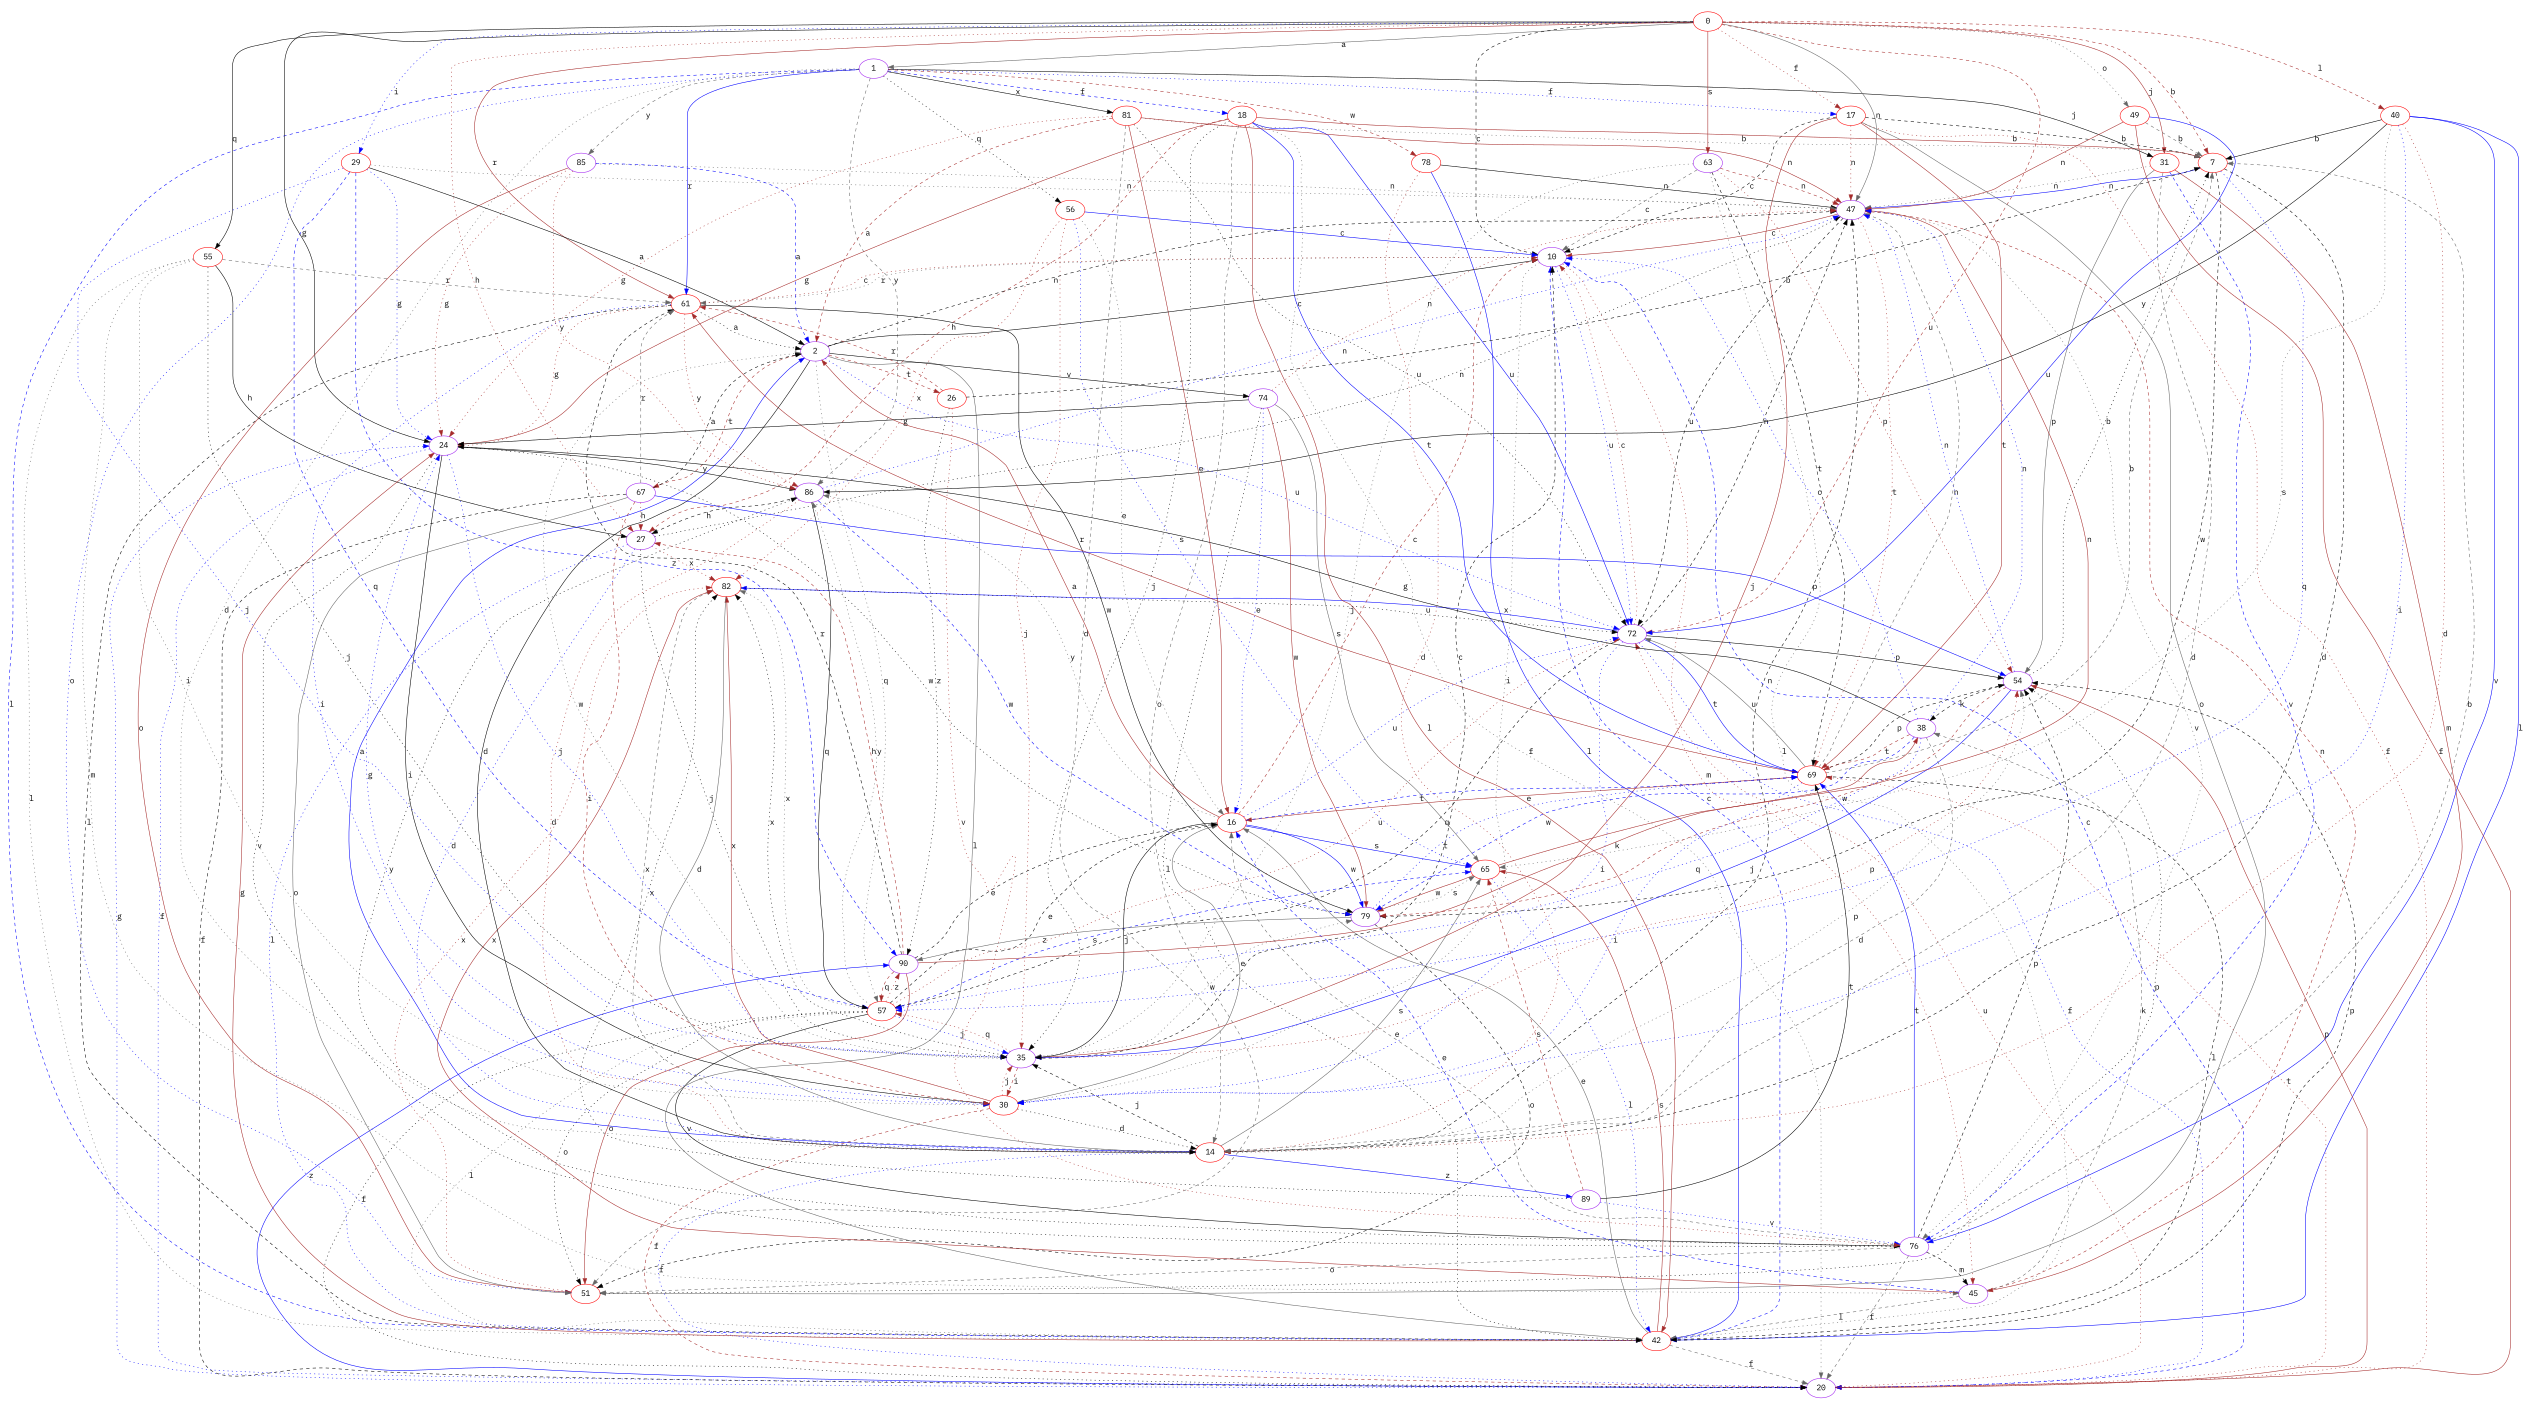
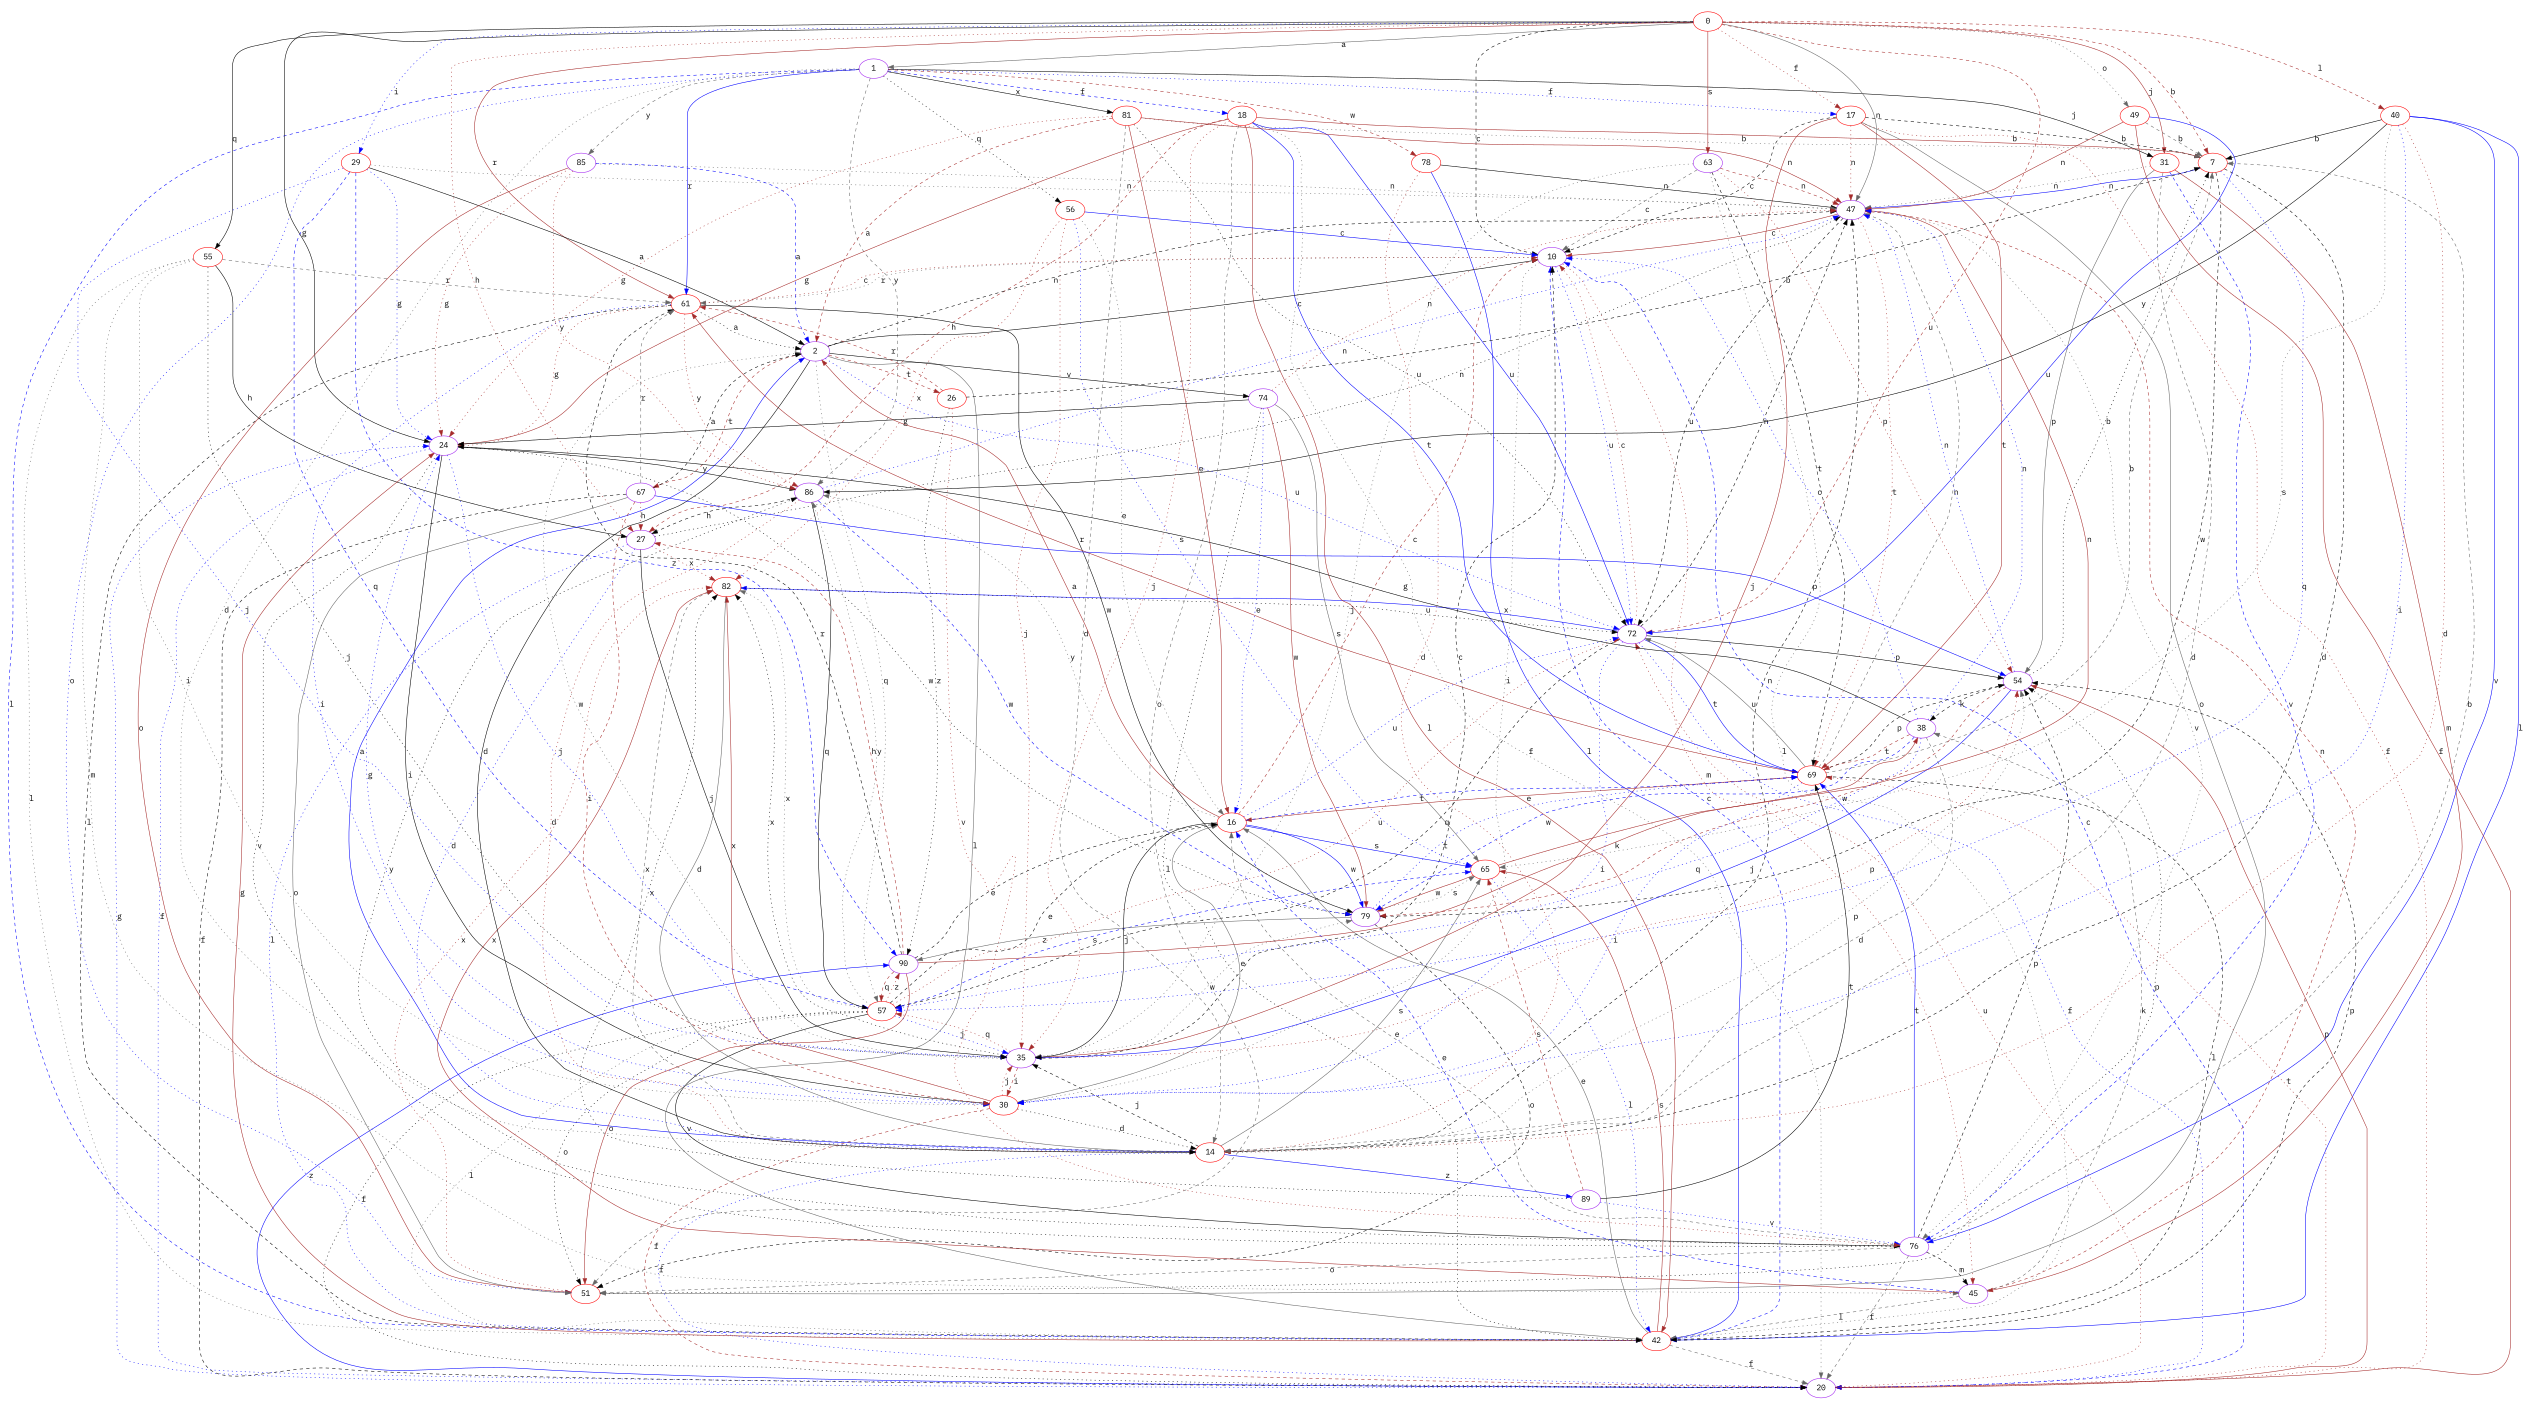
edge "18" -> "35": color black -> brown
edge "27" -> "35": style dotted -> solid
